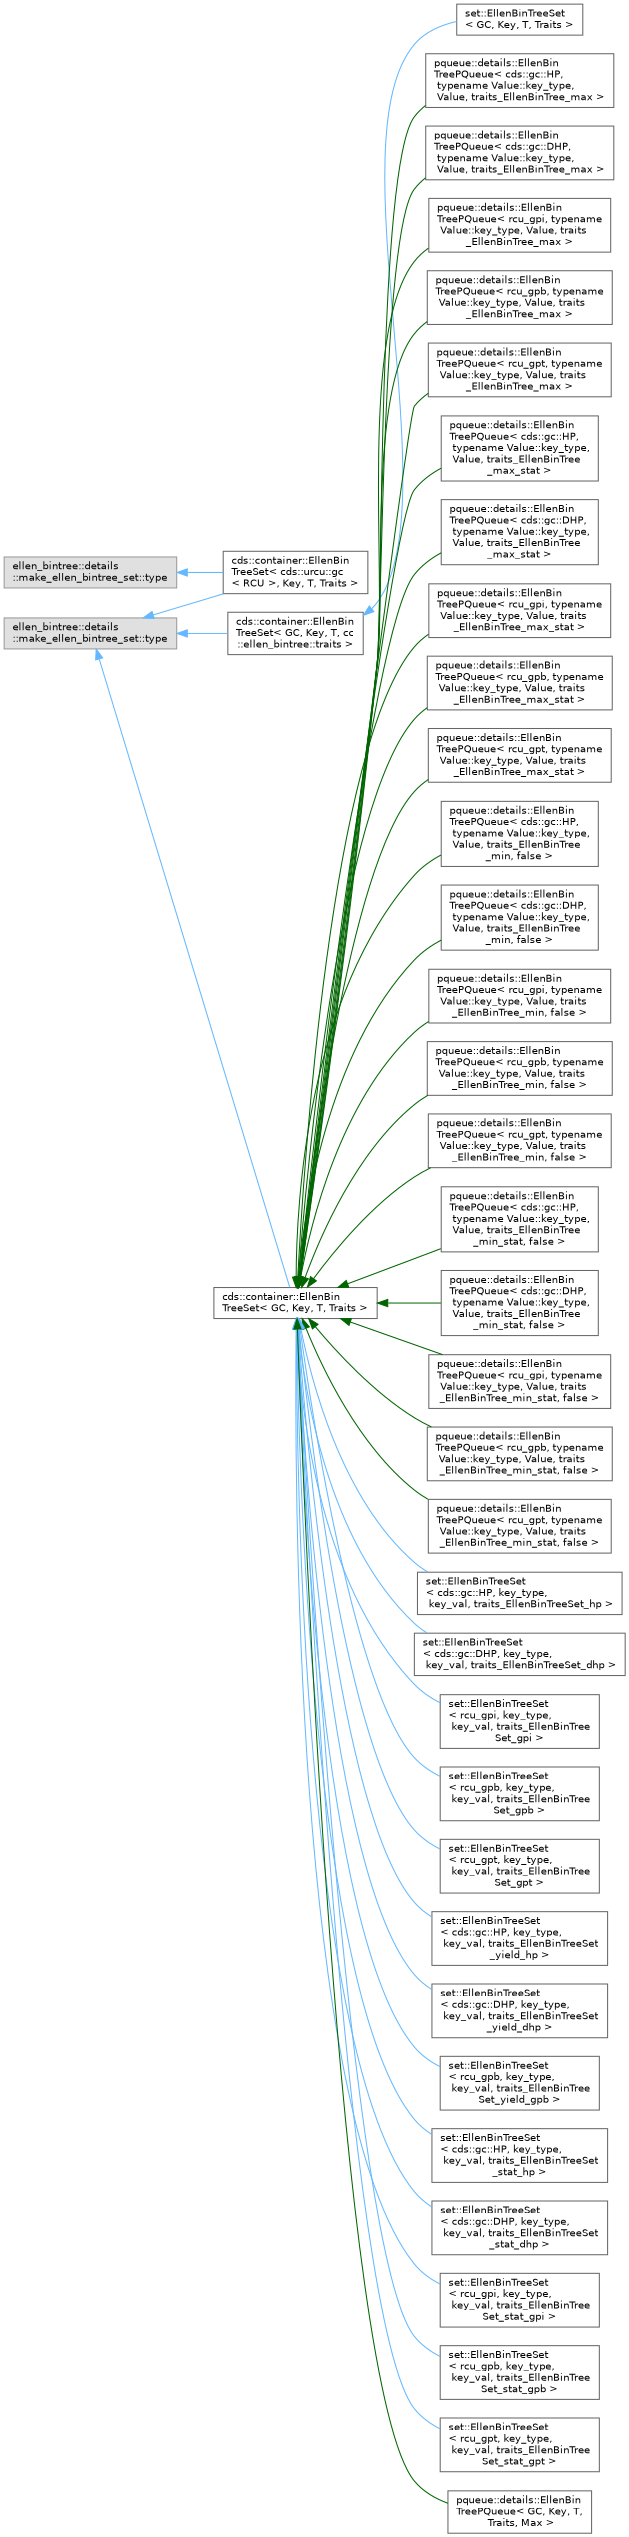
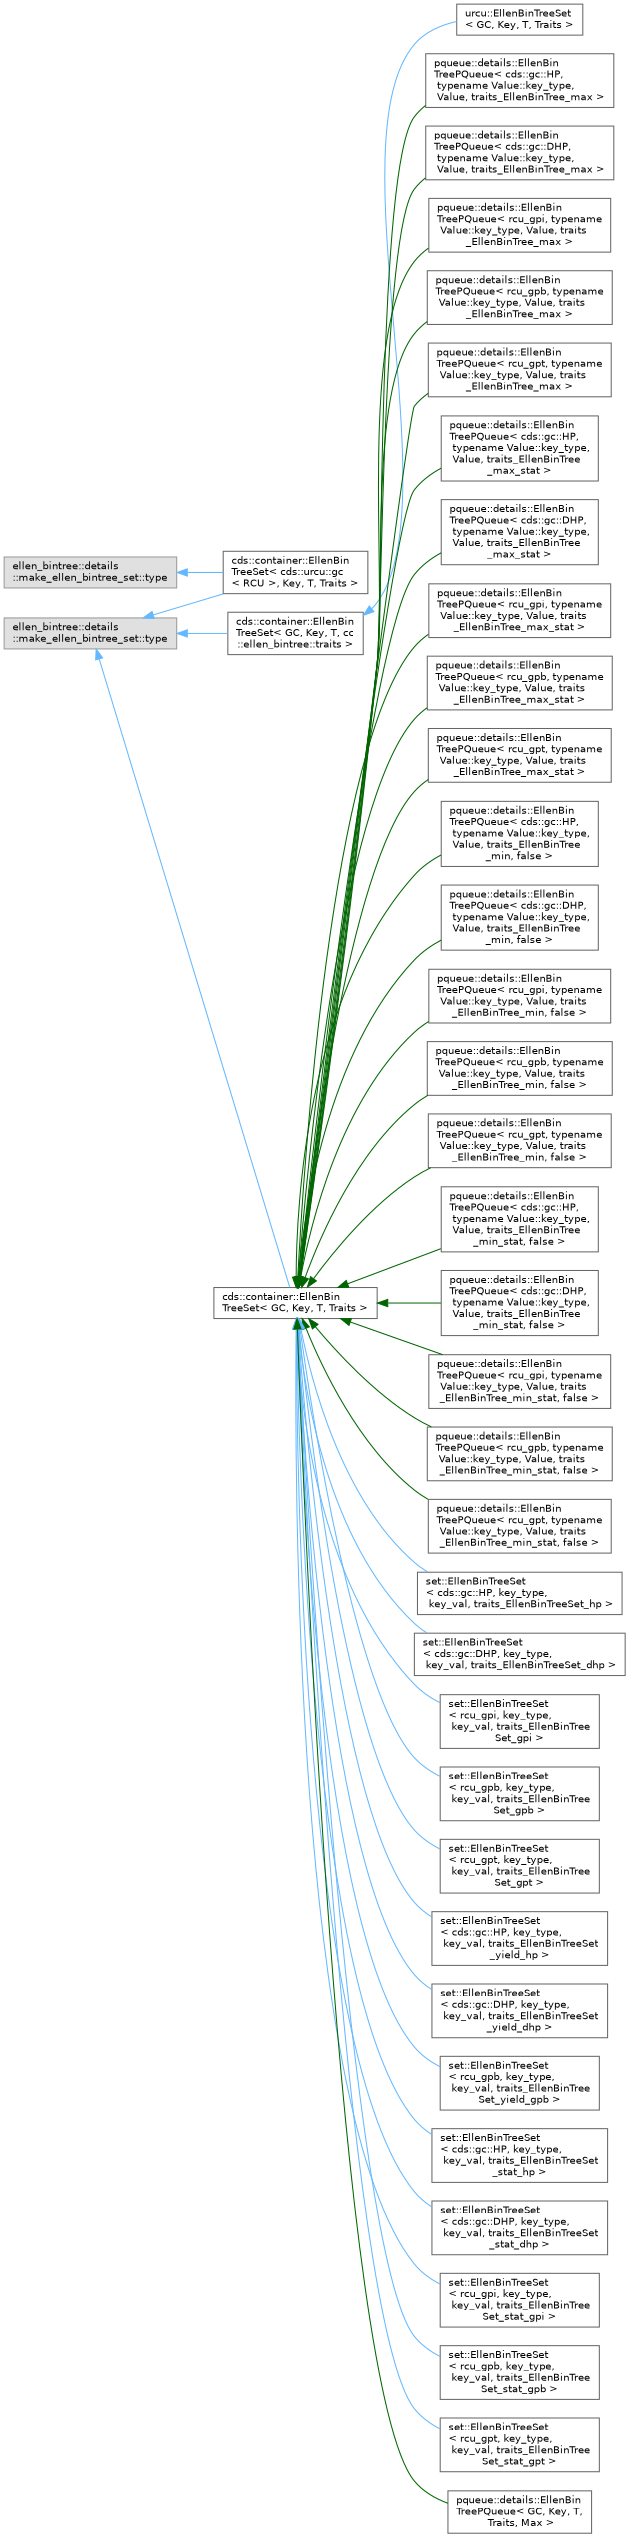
node "set::EllenBinTreeSet < GC, Key, T, Traits >": label "set::EllenBinTreeSet < GC, Key, T, Traits >" -> "urcu::EllenBinTreeSet < GC, Key, T, Traits >"
